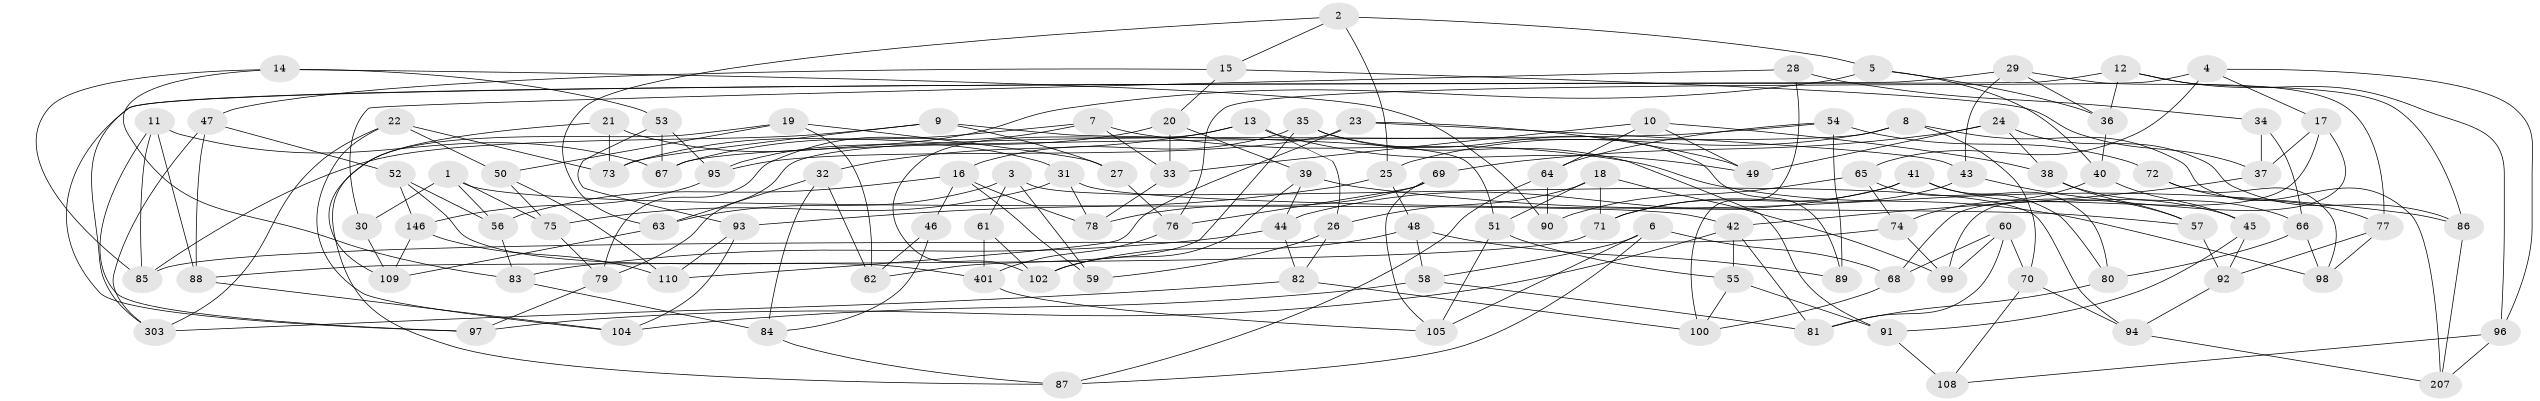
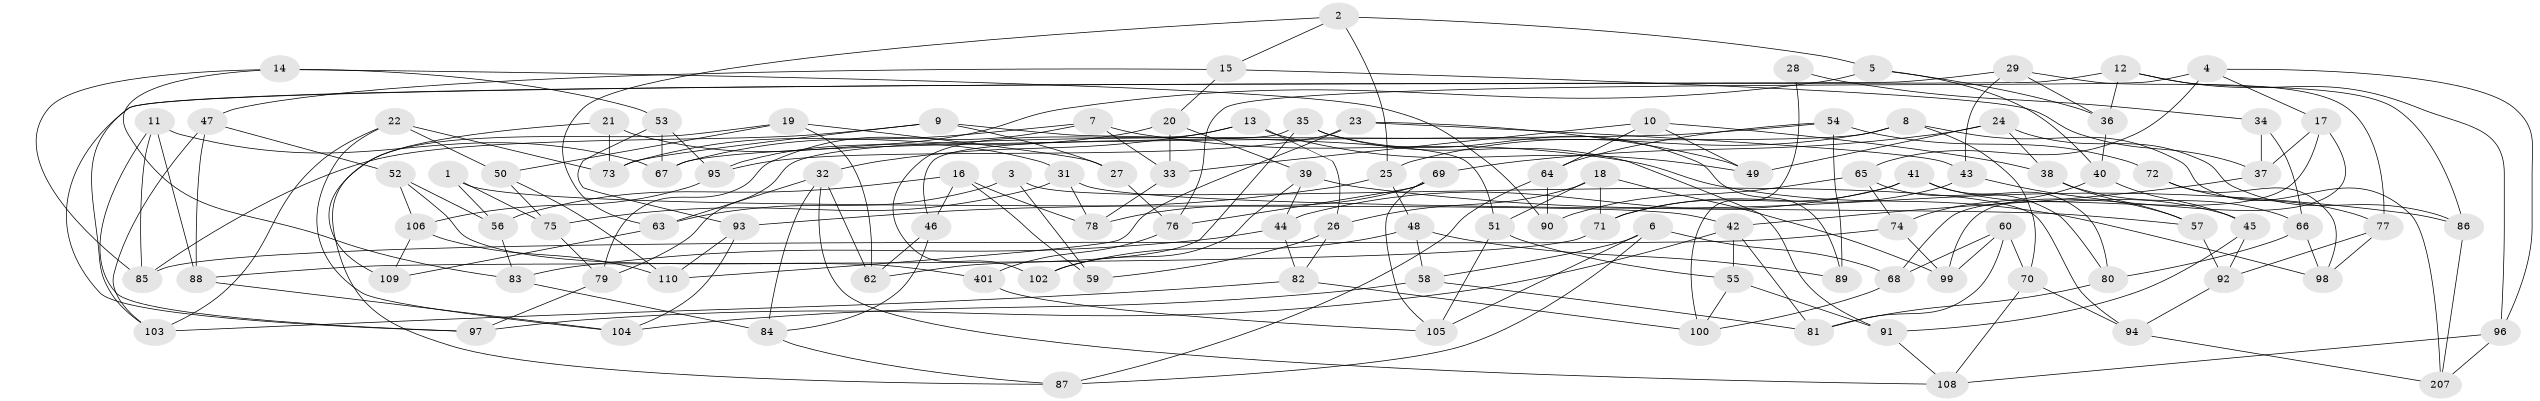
edge "35" -- "16": now "35" -- "46"
node "30": removed
node "146": label "146" -> "106"
node "61": removed
node "303": label "303" -> "103"
edge "32" -- "108": added
